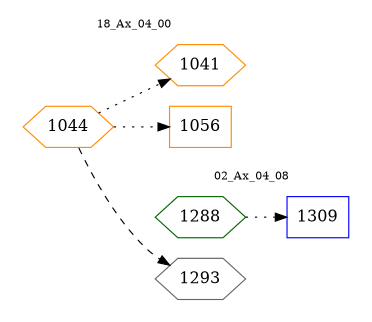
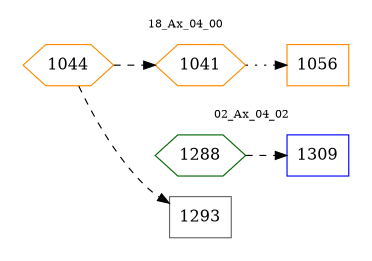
edge "1044" -> "1041": style dotted -> dashed
edge "1044" -> "1056": now "1041" -> "1056"
cluster "02_Ax_04_08": label "02_Ax_04_08" -> "02_Ax_04_02"
edge "1288" -> "1309": style dotted -> dashed
node "1293": shape hexagon -> box
